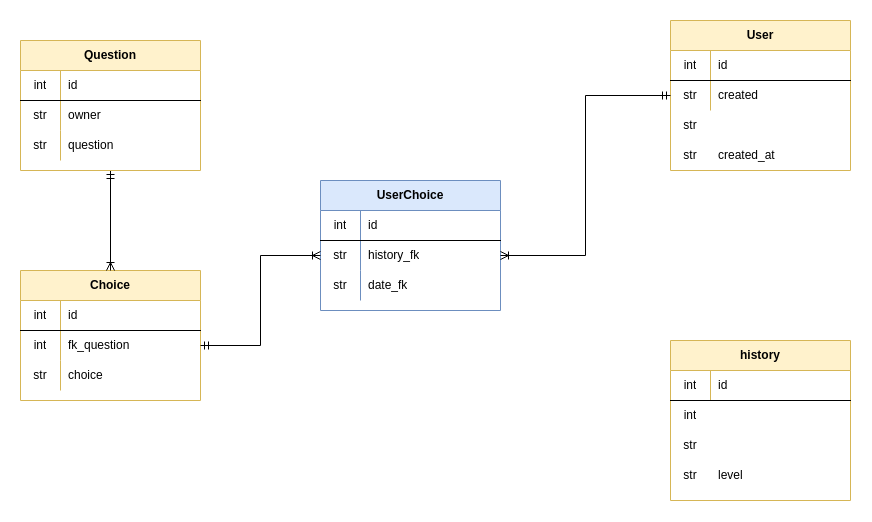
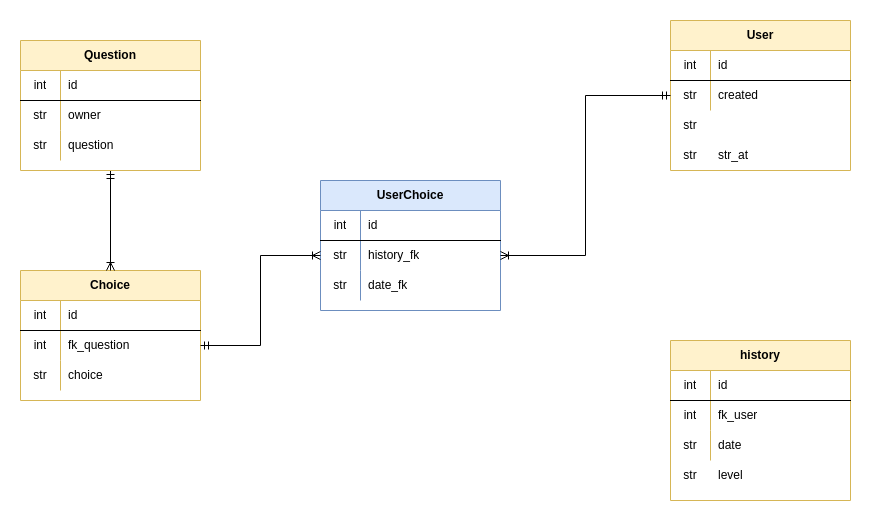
node "created_at": label "created_at" -> "str_at"
node "fk_user": added
node "date": added
